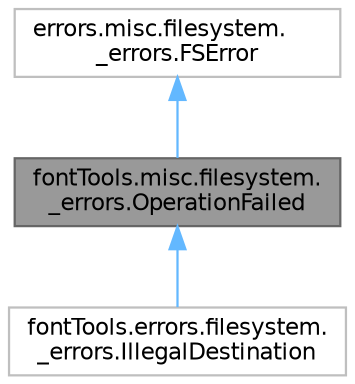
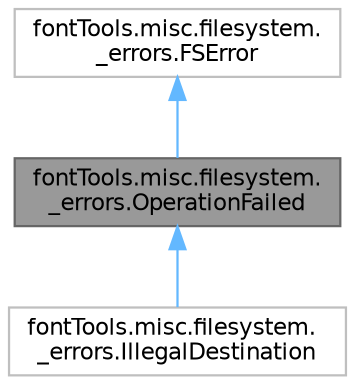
node "errors.misc.filesystem. _errors.FSError": label "errors.misc.filesystem. _errors.FSError" -> "fontTools.misc.filesystem. _errors.FSError"
node "fontTools.errors.filesystem. _errors.IllegalDestination": label "fontTools.errors.filesystem. _errors.IllegalDestination" -> "fontTools.misc.filesystem. _errors.IllegalDestination"
